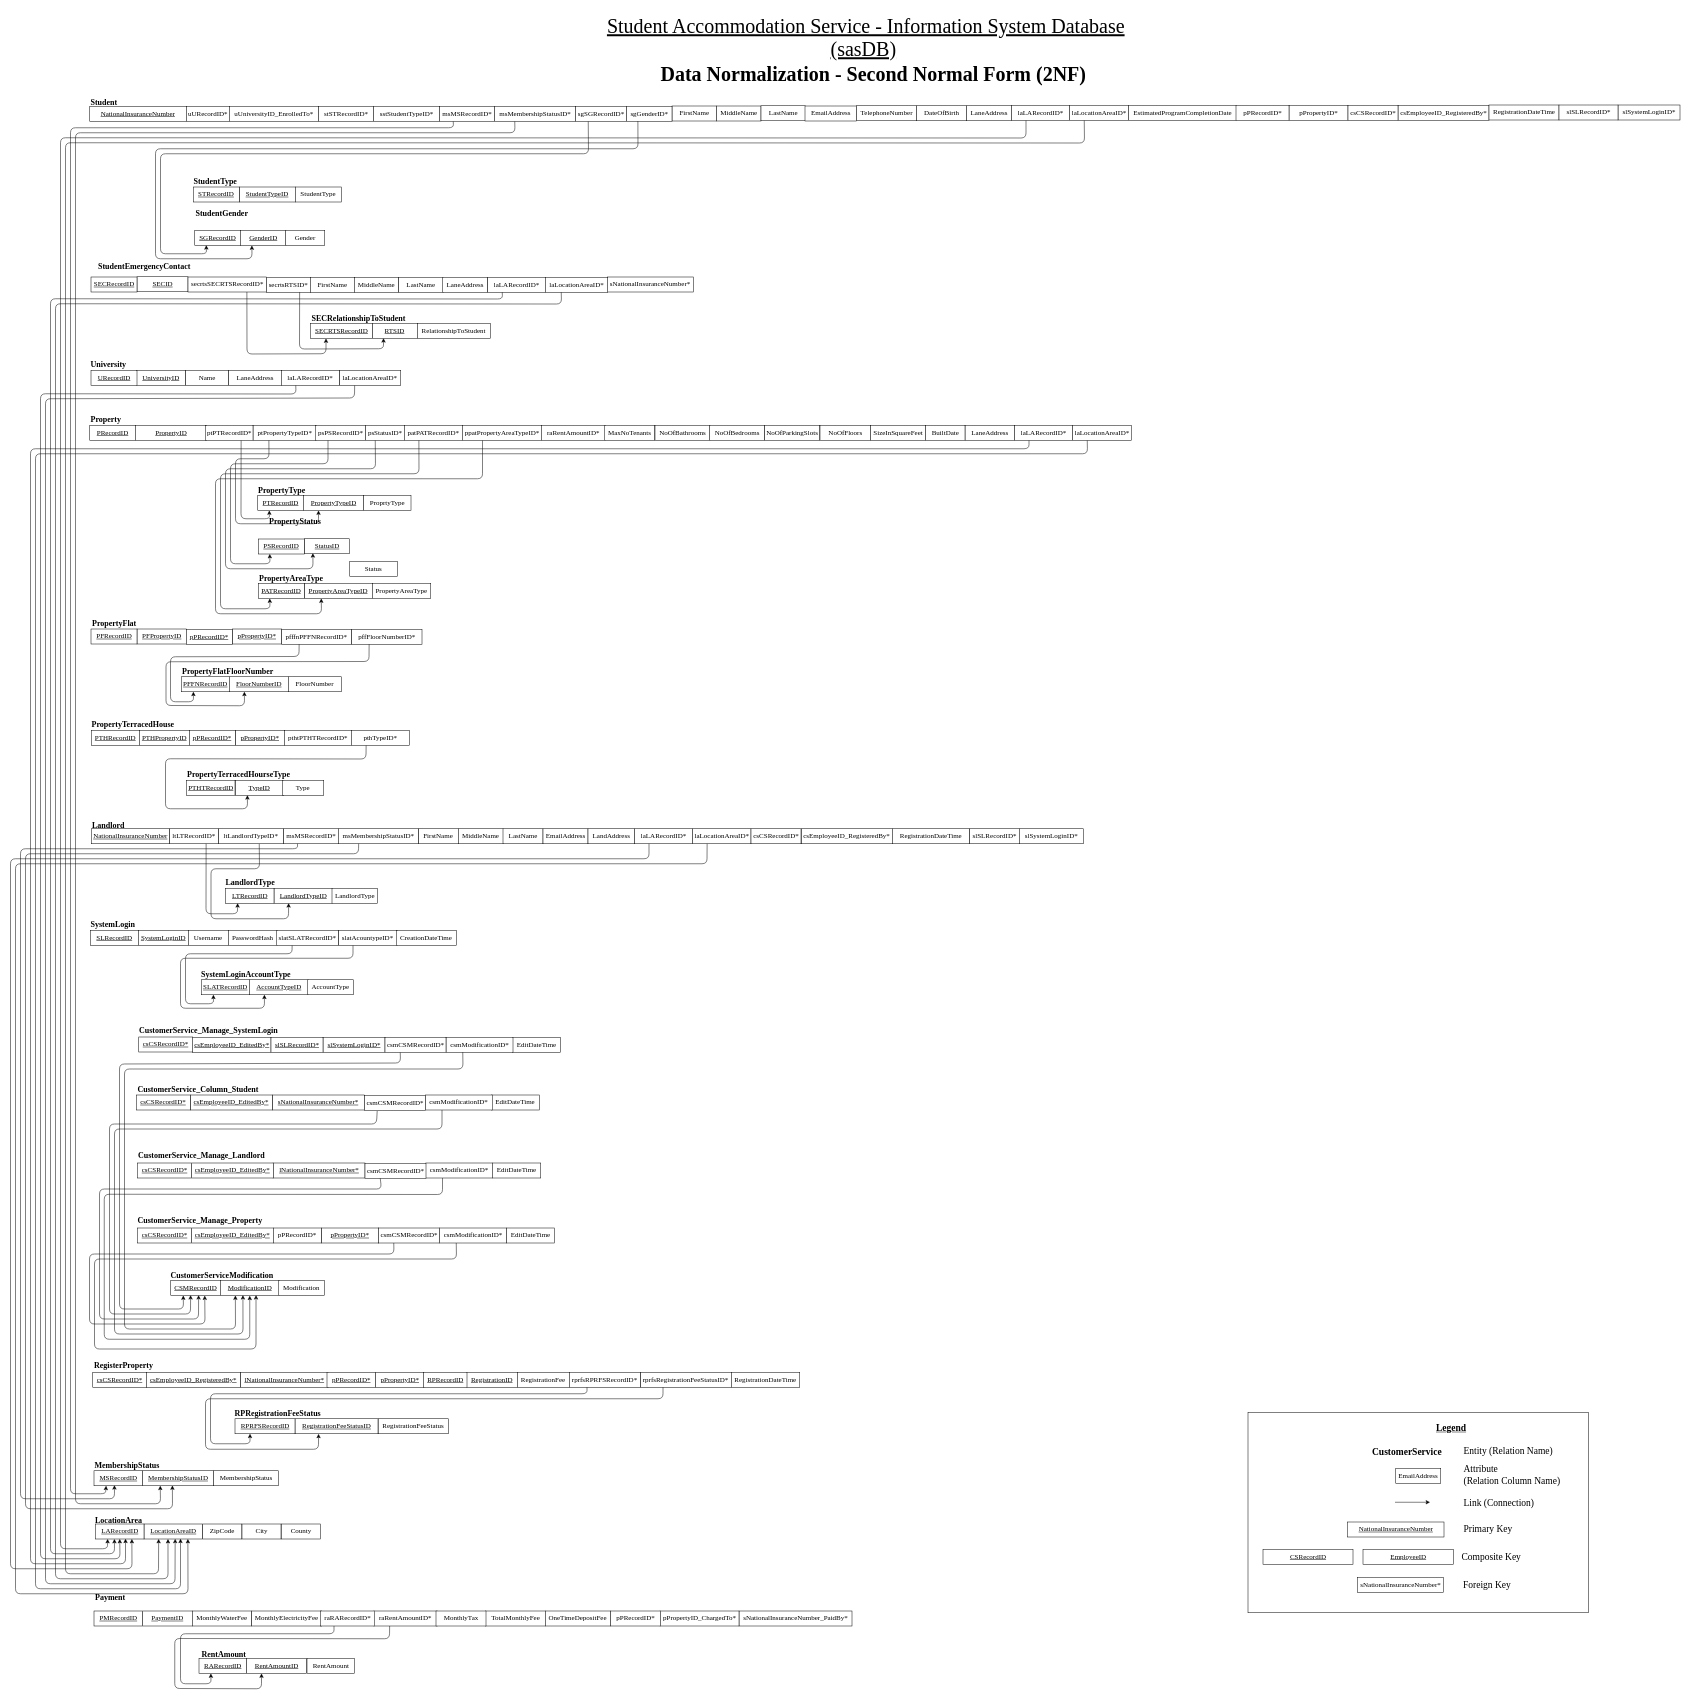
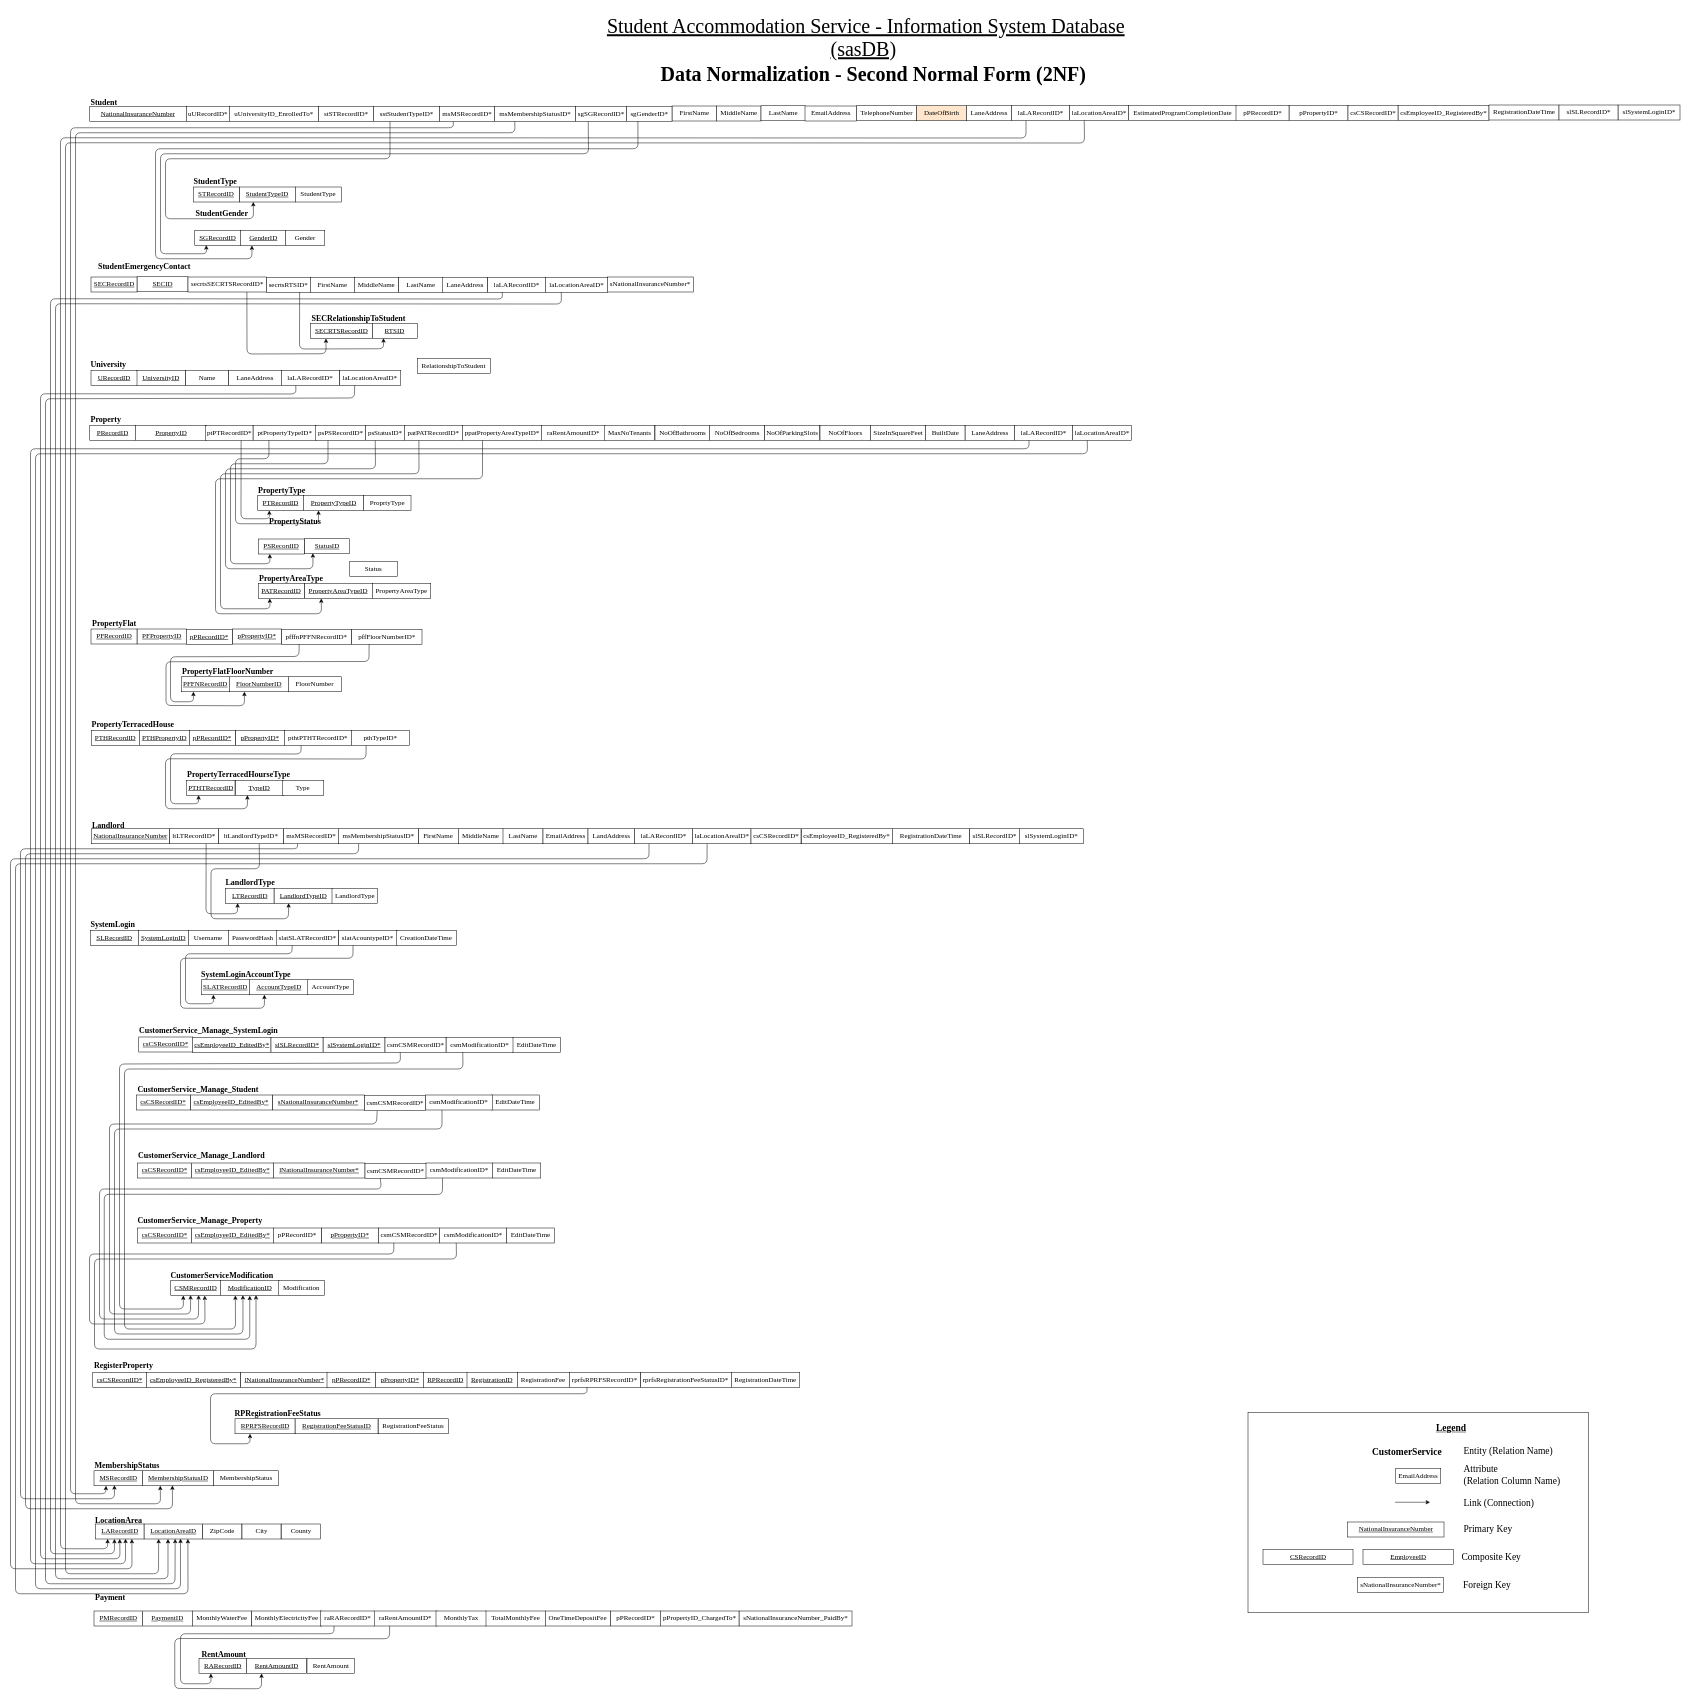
node "DateOfBirth": fillcolor #ffffff -> #ffe6cc
edge "sstStudentTypeID*" -> "StudentTypeID": added
node "RelationshipToStudent": moved (454, 331) -> (454, 366)
edge "pthtPTHTRecordID*" -> "PTHTRecordID": added
node "CustomerService_Column_Student": label "CustomerService_Column_Student" -> "CustomerService_Manage_Student"
edge "rprfsRegistrationFeeStatusID*" -> "RegistrationFeeStatusID": removed
